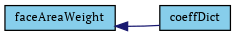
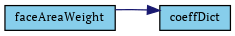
edge "coeffDict" -> "faceAreaWeight": reversed
